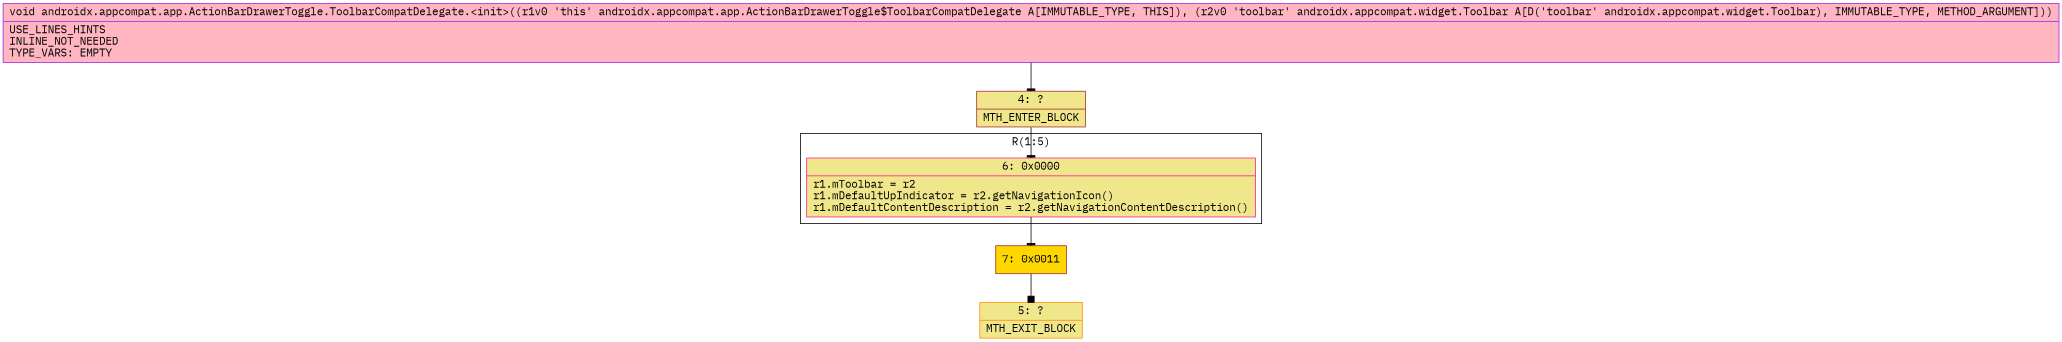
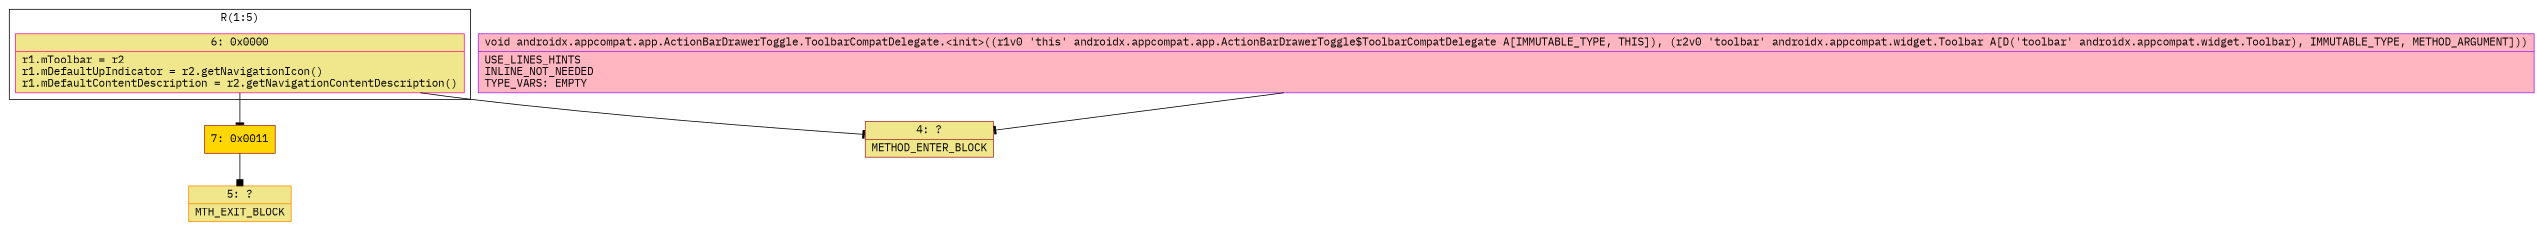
node "4: ?": text "MTH_ENTER_BLOCK" -> "METHOD_ENTER_BLOCK"
edge "4: ?" -> "6: 0x0000": reversed
